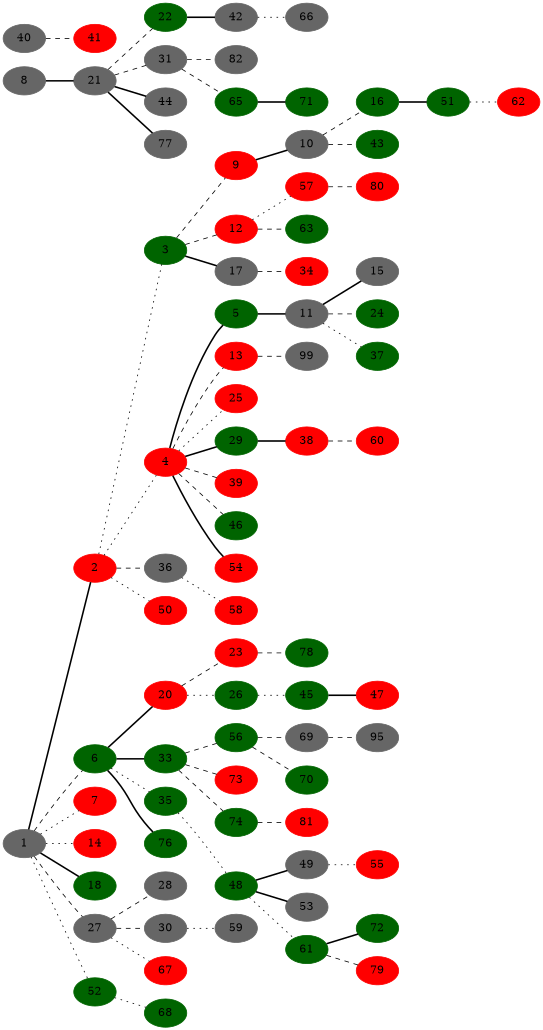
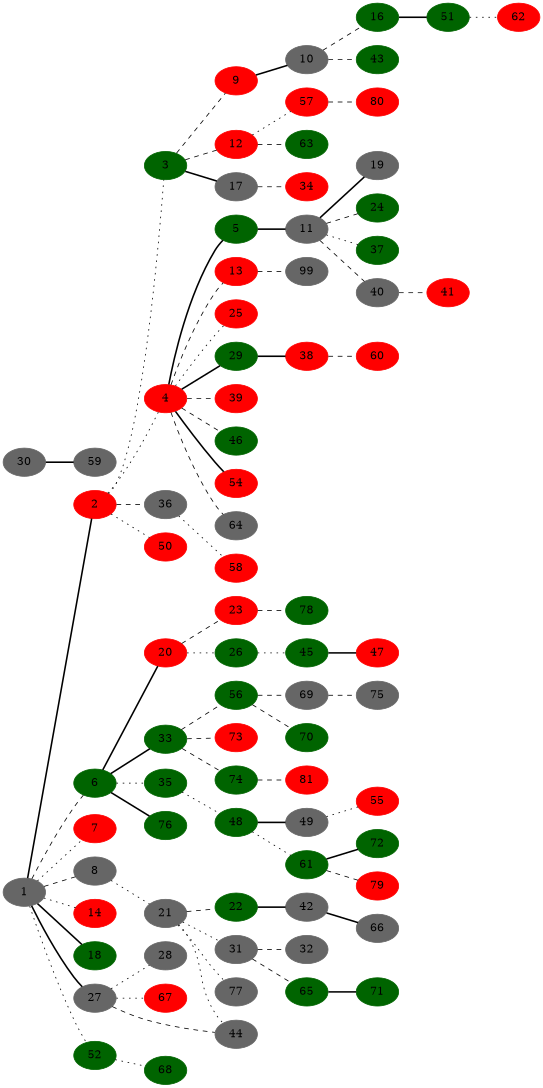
edge "42" -- "66": style dotted -> bold
node "82": label "82" -> "32"
edge "31" -- "21": style dashed -> dotted
edge "8" -- "21": style bold -> dotted
edge "21" -- "44": style bold -> dotted
edge "21" -- "77": style bold -> dotted
edge "11" -- "40": added
node "15": label "15" -> "19"
node "64": added
node "95": label "95" -> "75"
edge "8" -- "1": added
edge "1" -- "27": style dashed -> bold
edge "28" -- "27": style dashed -> dotted
node "53": removed
edge "27" -- "30": now "27" -- "44"
edge "30" -- "59": style dotted -> bold
